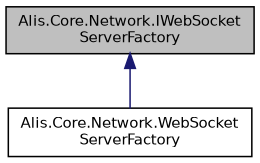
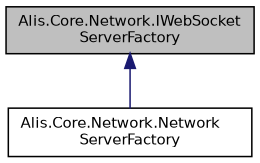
node "Alis.Core.Network.WebSocket ServerFactory": label "Alis.Core.Network.WebSocket ServerFactory" -> "Alis.Core.Network.Network ServerFactory"
